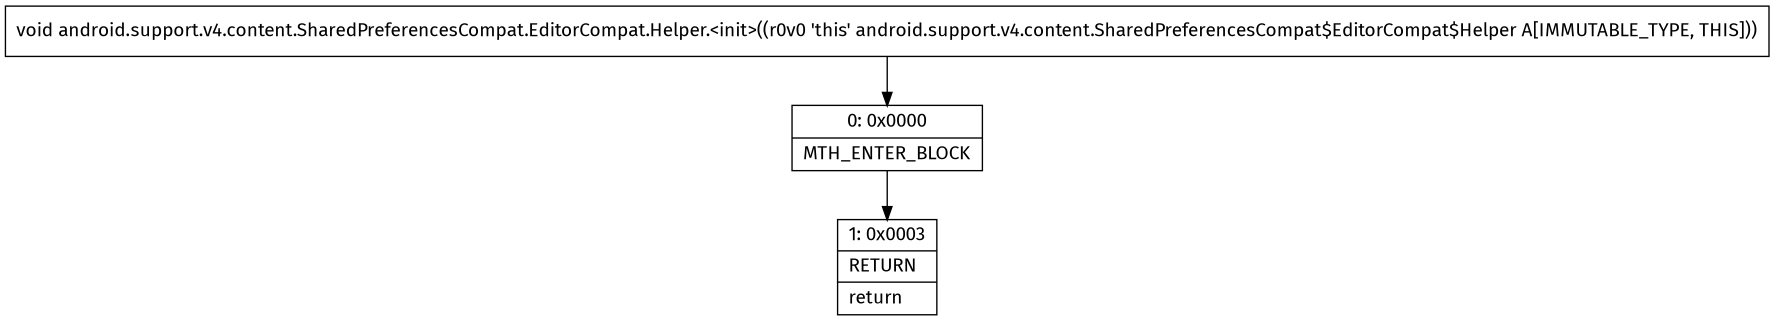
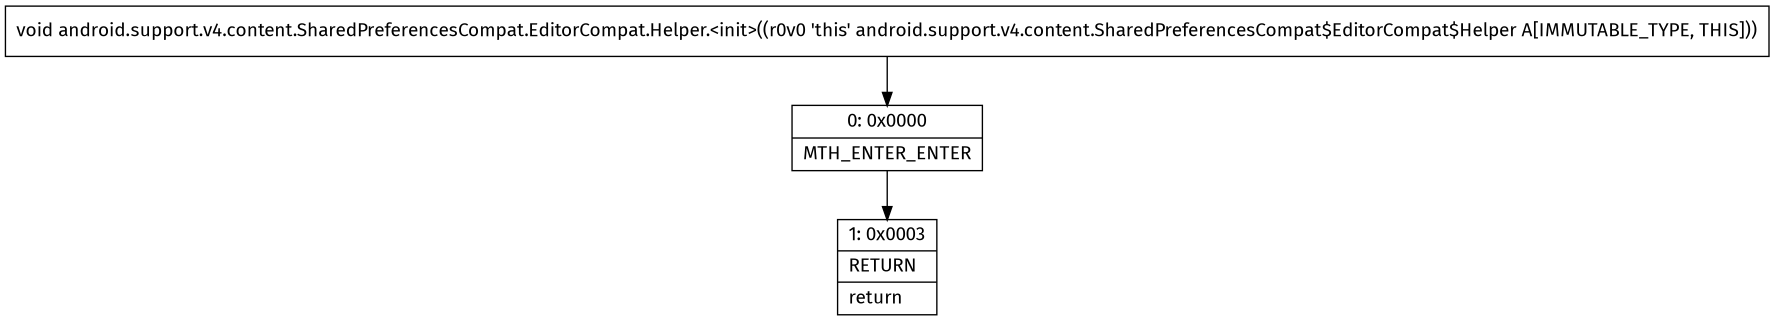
node "0: 0x0000": text "MTH_ENTER_BLOCK" -> "MTH_ENTER_ENTER"
